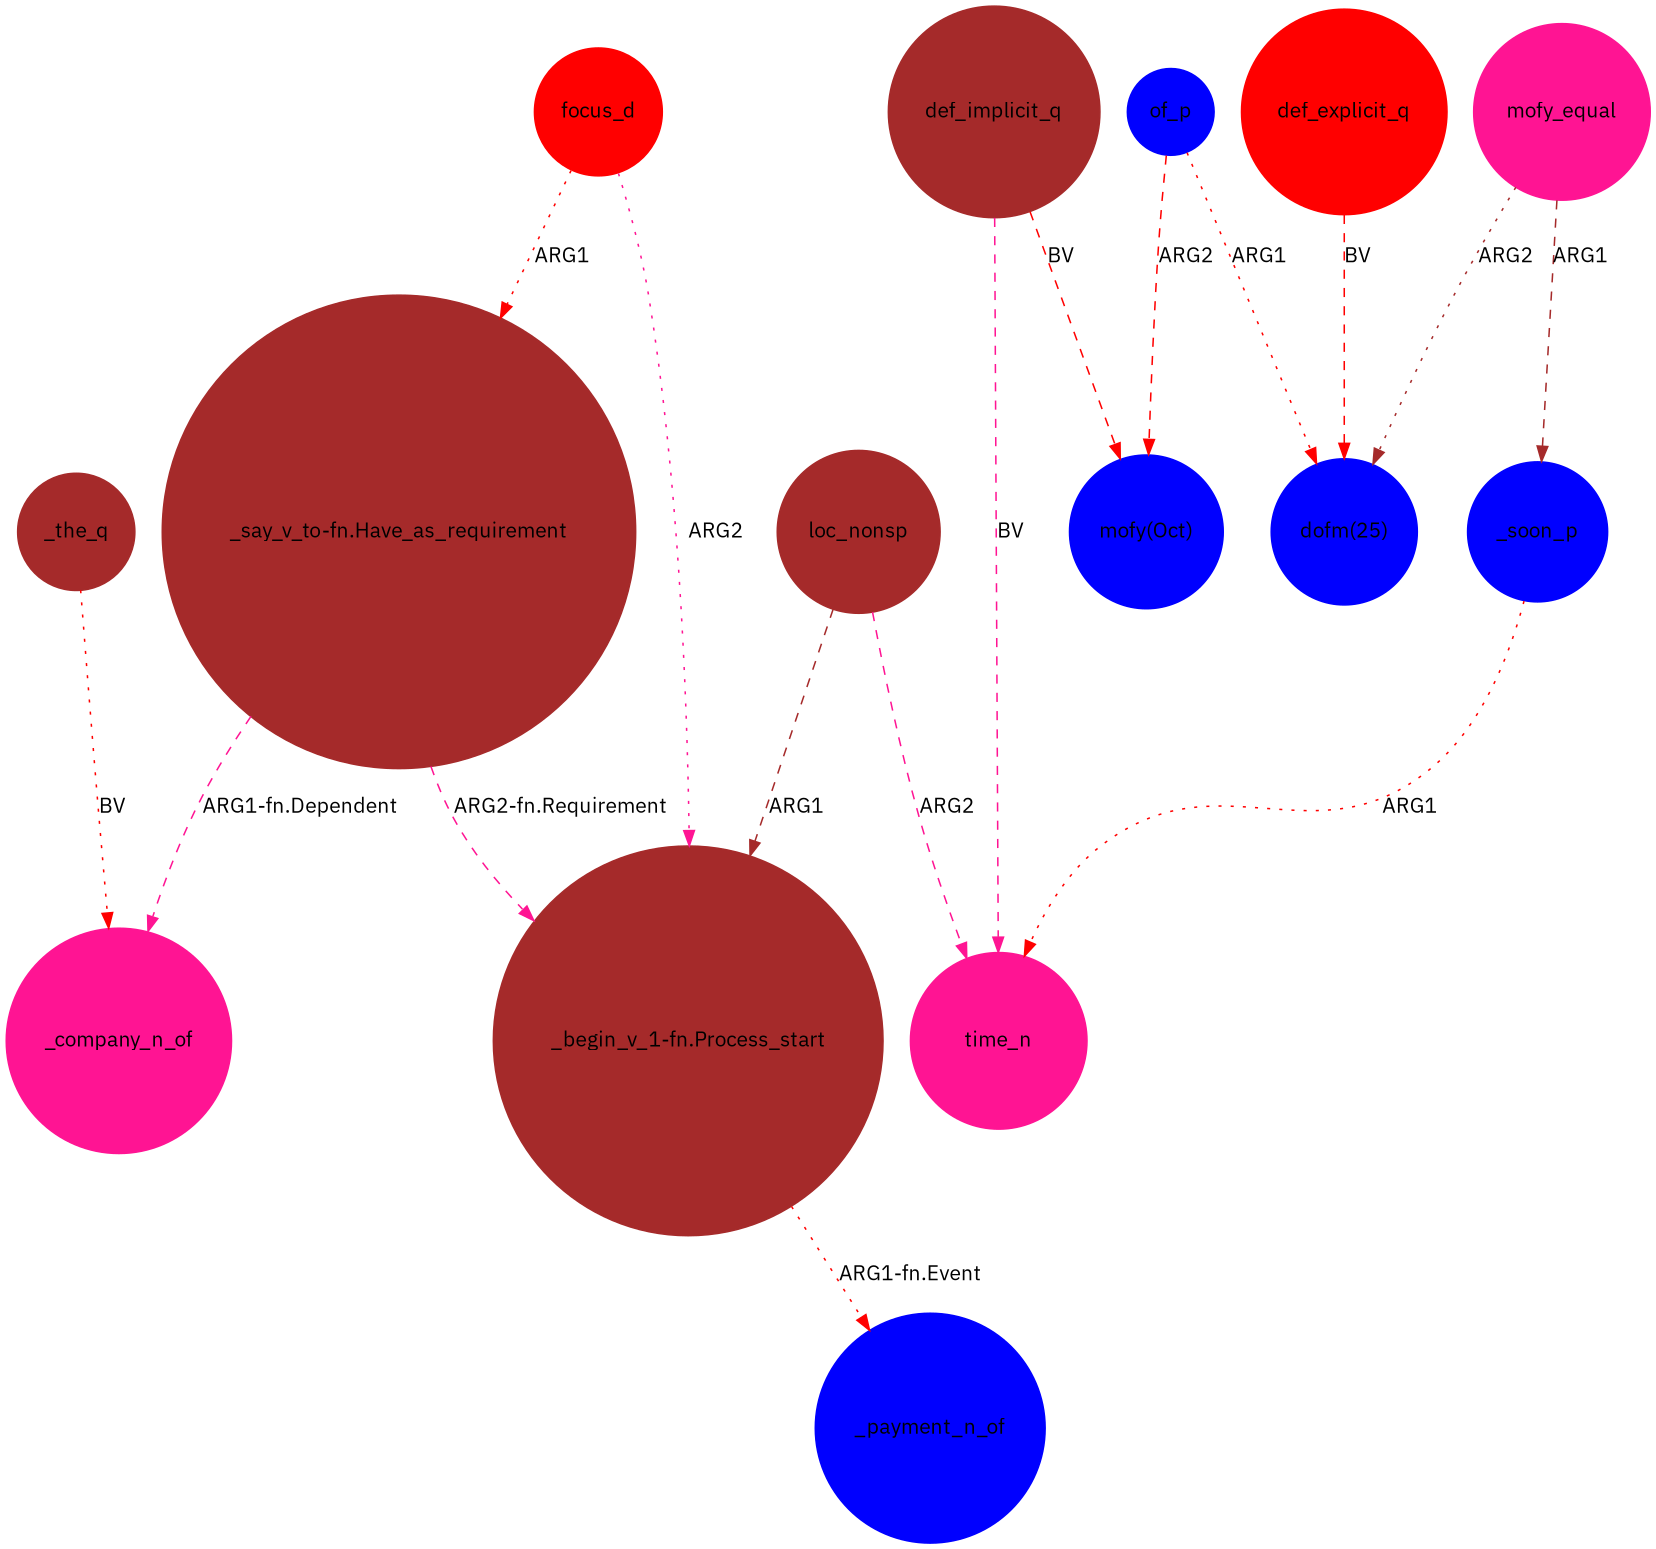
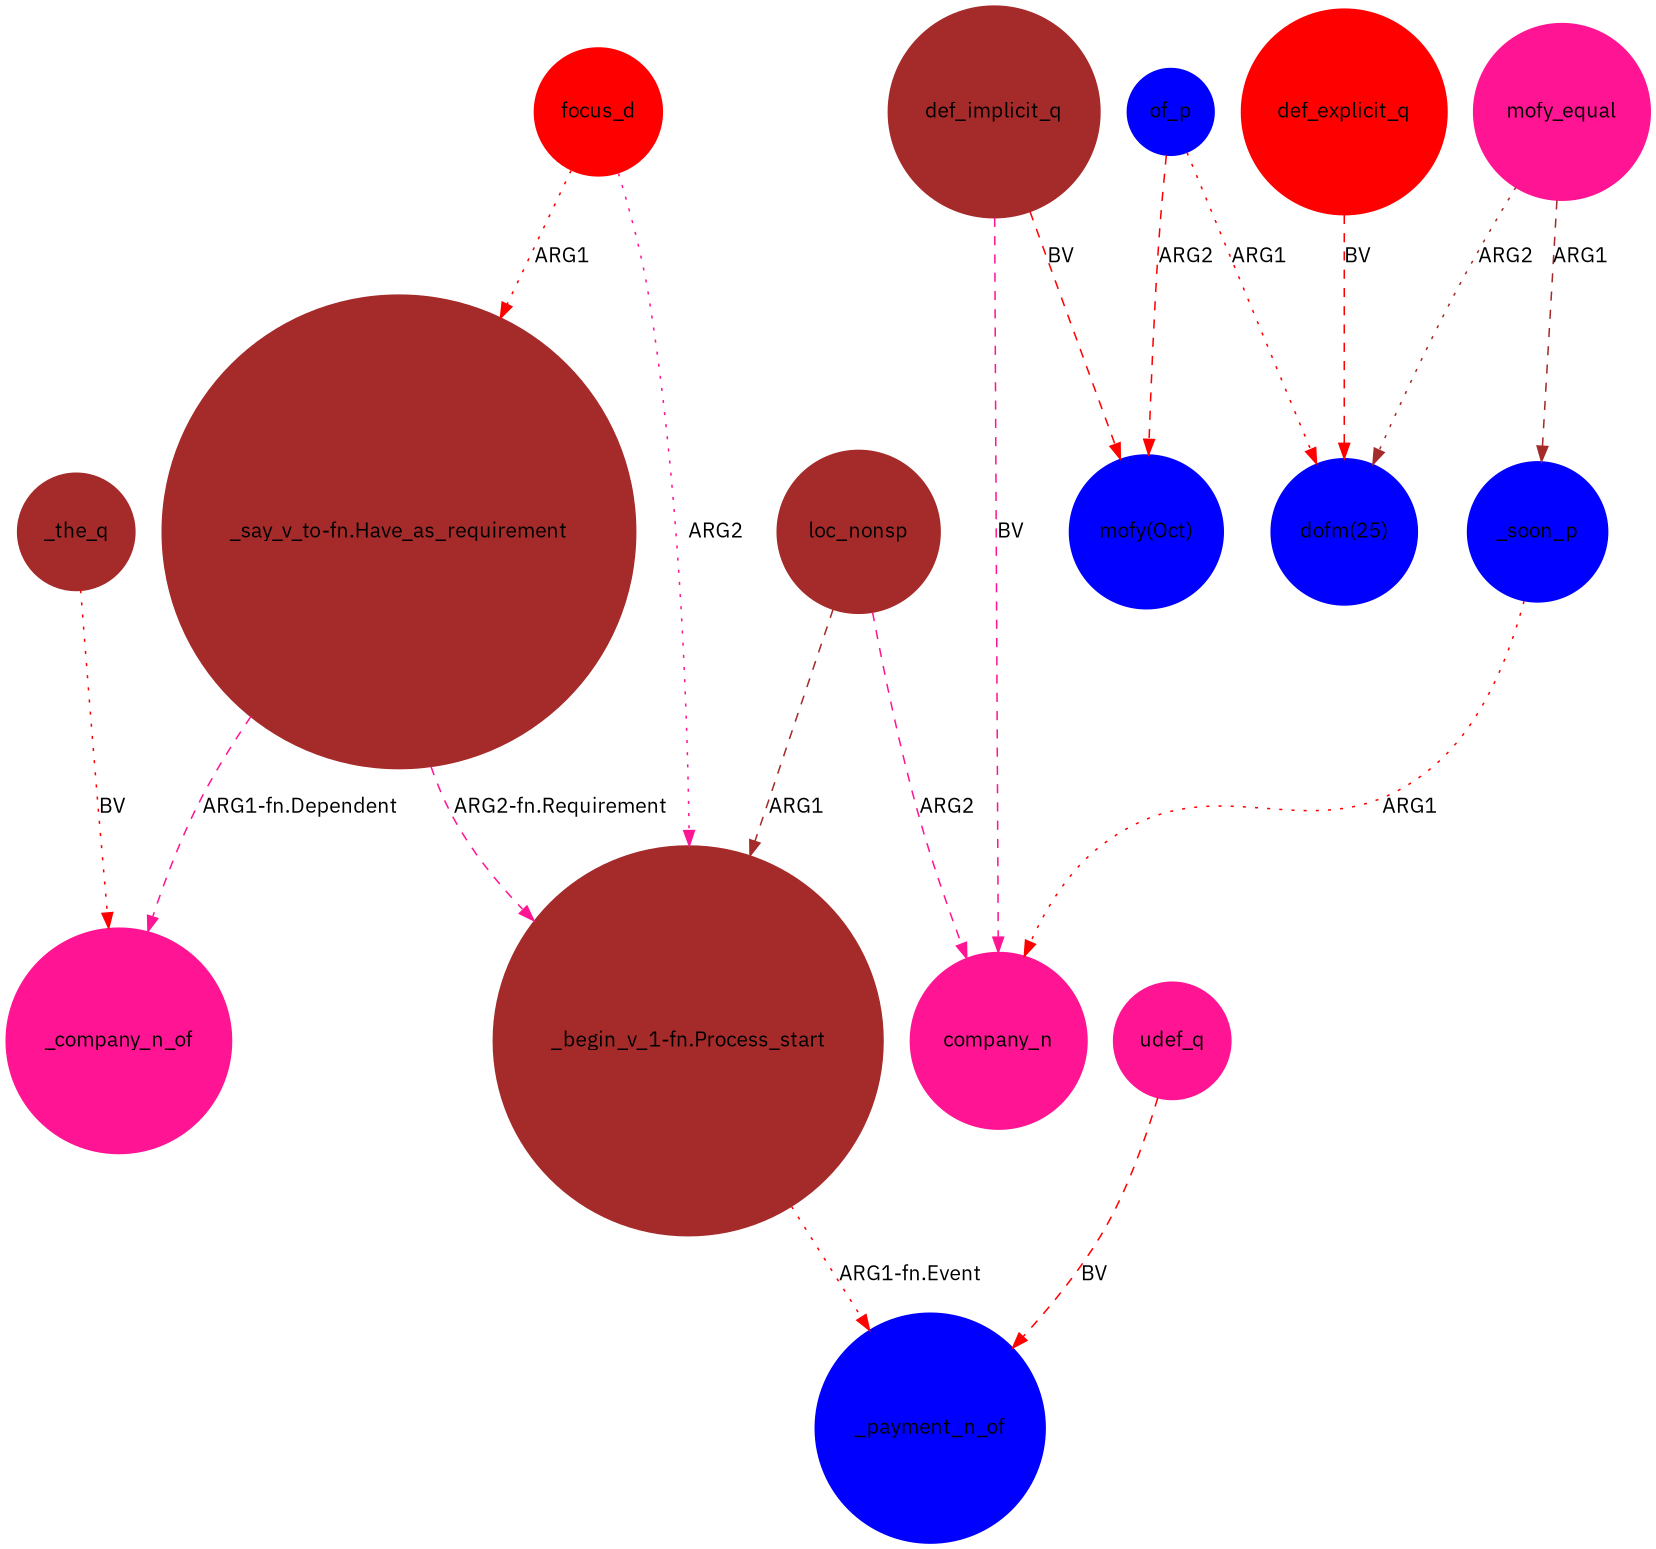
node "time_n": label "time_n" -> "company_n"
node "udef_q": added
